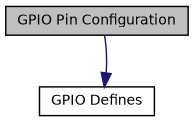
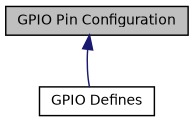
edge "GPIO Pin Configuration" -> "GPIO Defines": reversed
